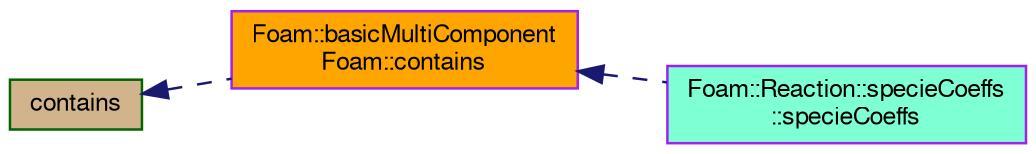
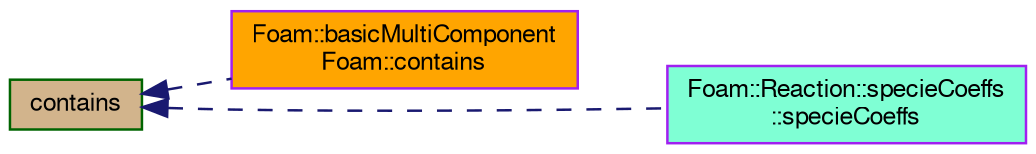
edge "Foam::Reaction::specieCoeffs ::specieCoeffs" -> "Foam::basicMultiComponent Foam::contains": now "Foam::Reaction::specieCoeffs ::specieCoeffs" -> "contains"
